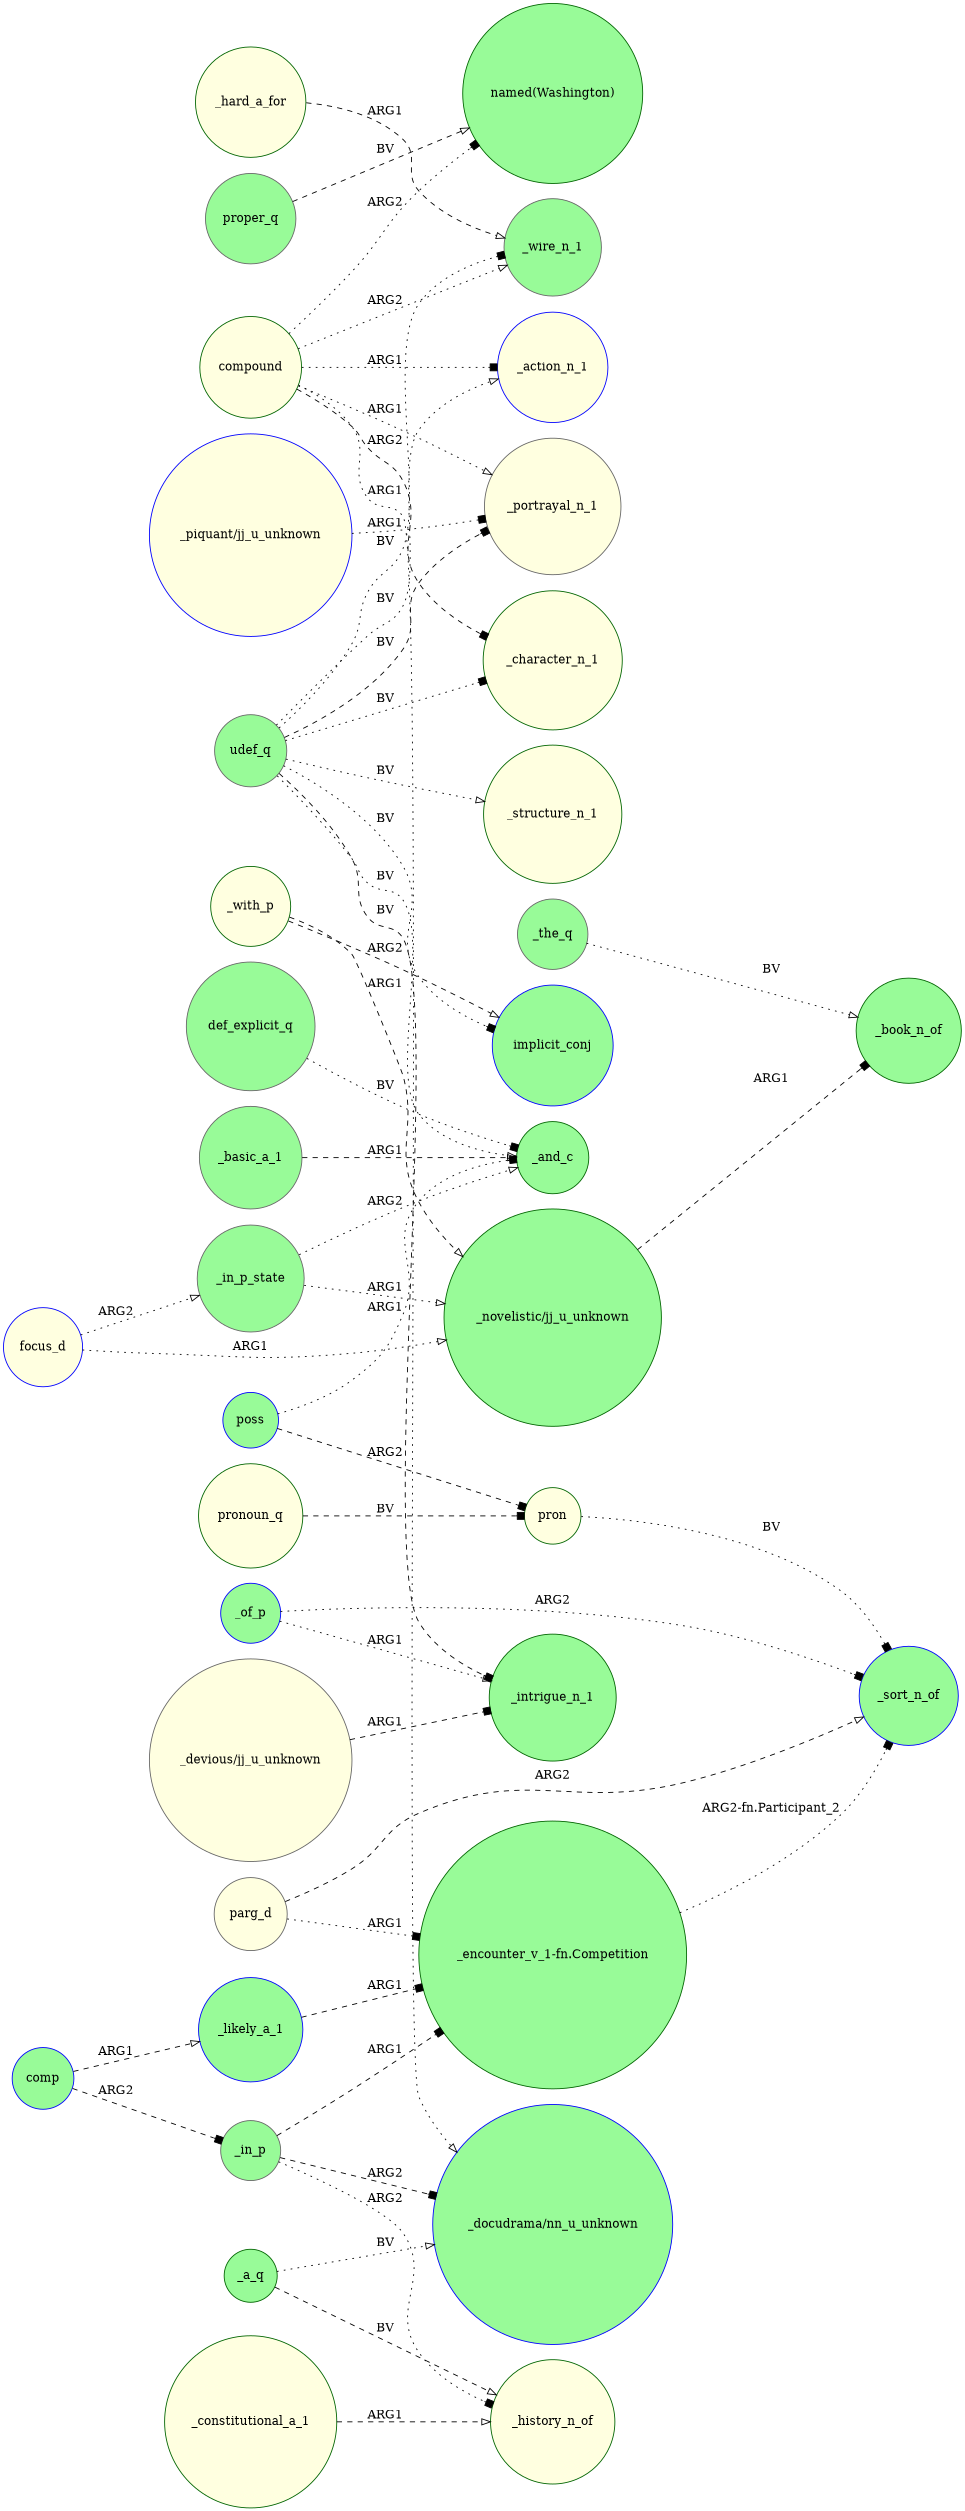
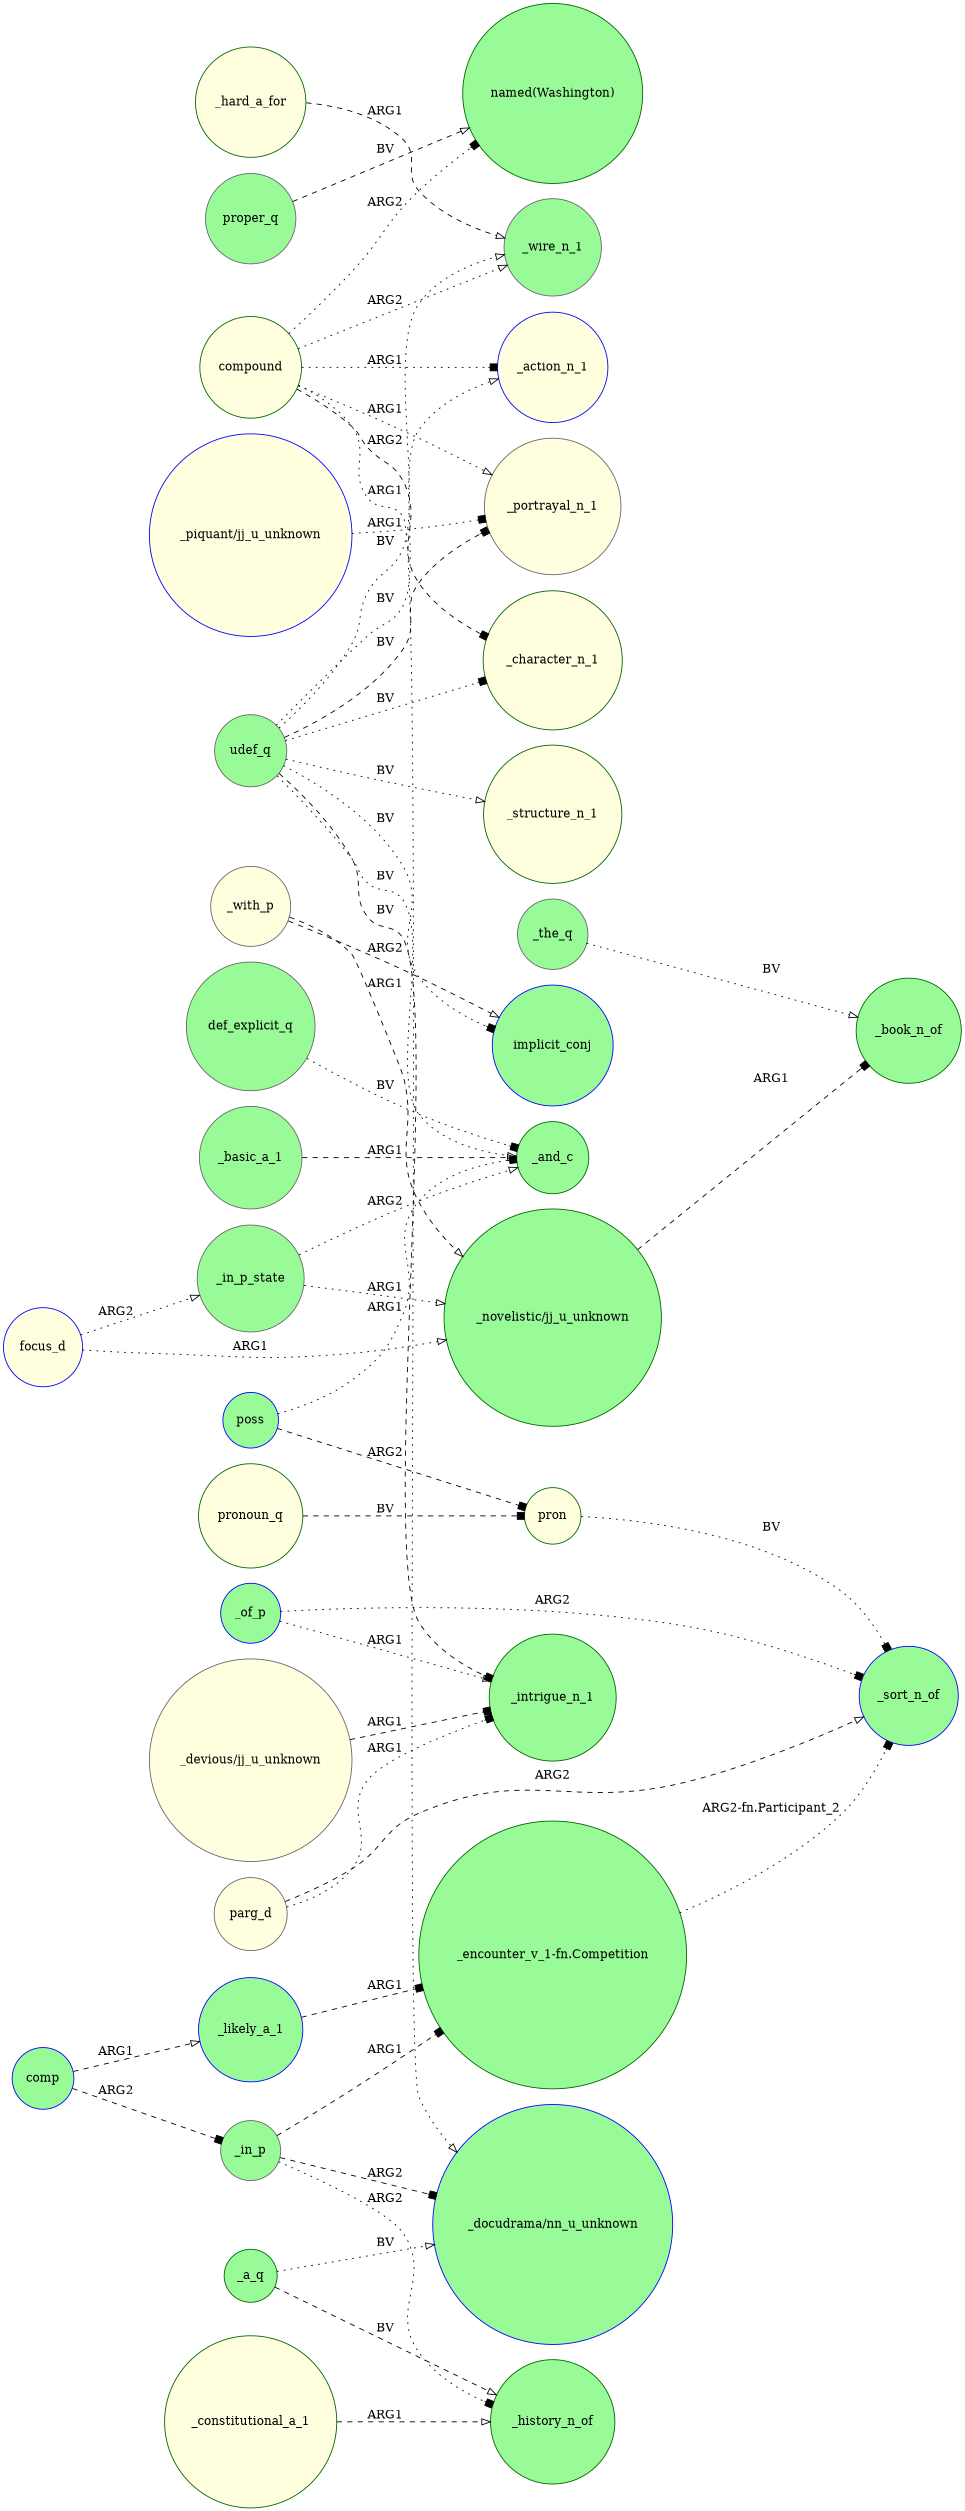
edge "udef_q" -> "_wire_n_1": arrowhead box -> onormal
node "_with_p": color darkgreen -> gray40
edge "parg_d" -> "_encounter_v_1-fn.Competition": now "parg_d" -> "_intrigue_n_1"
node "_history_n_of": fillcolor lightyellow -> palegreen
